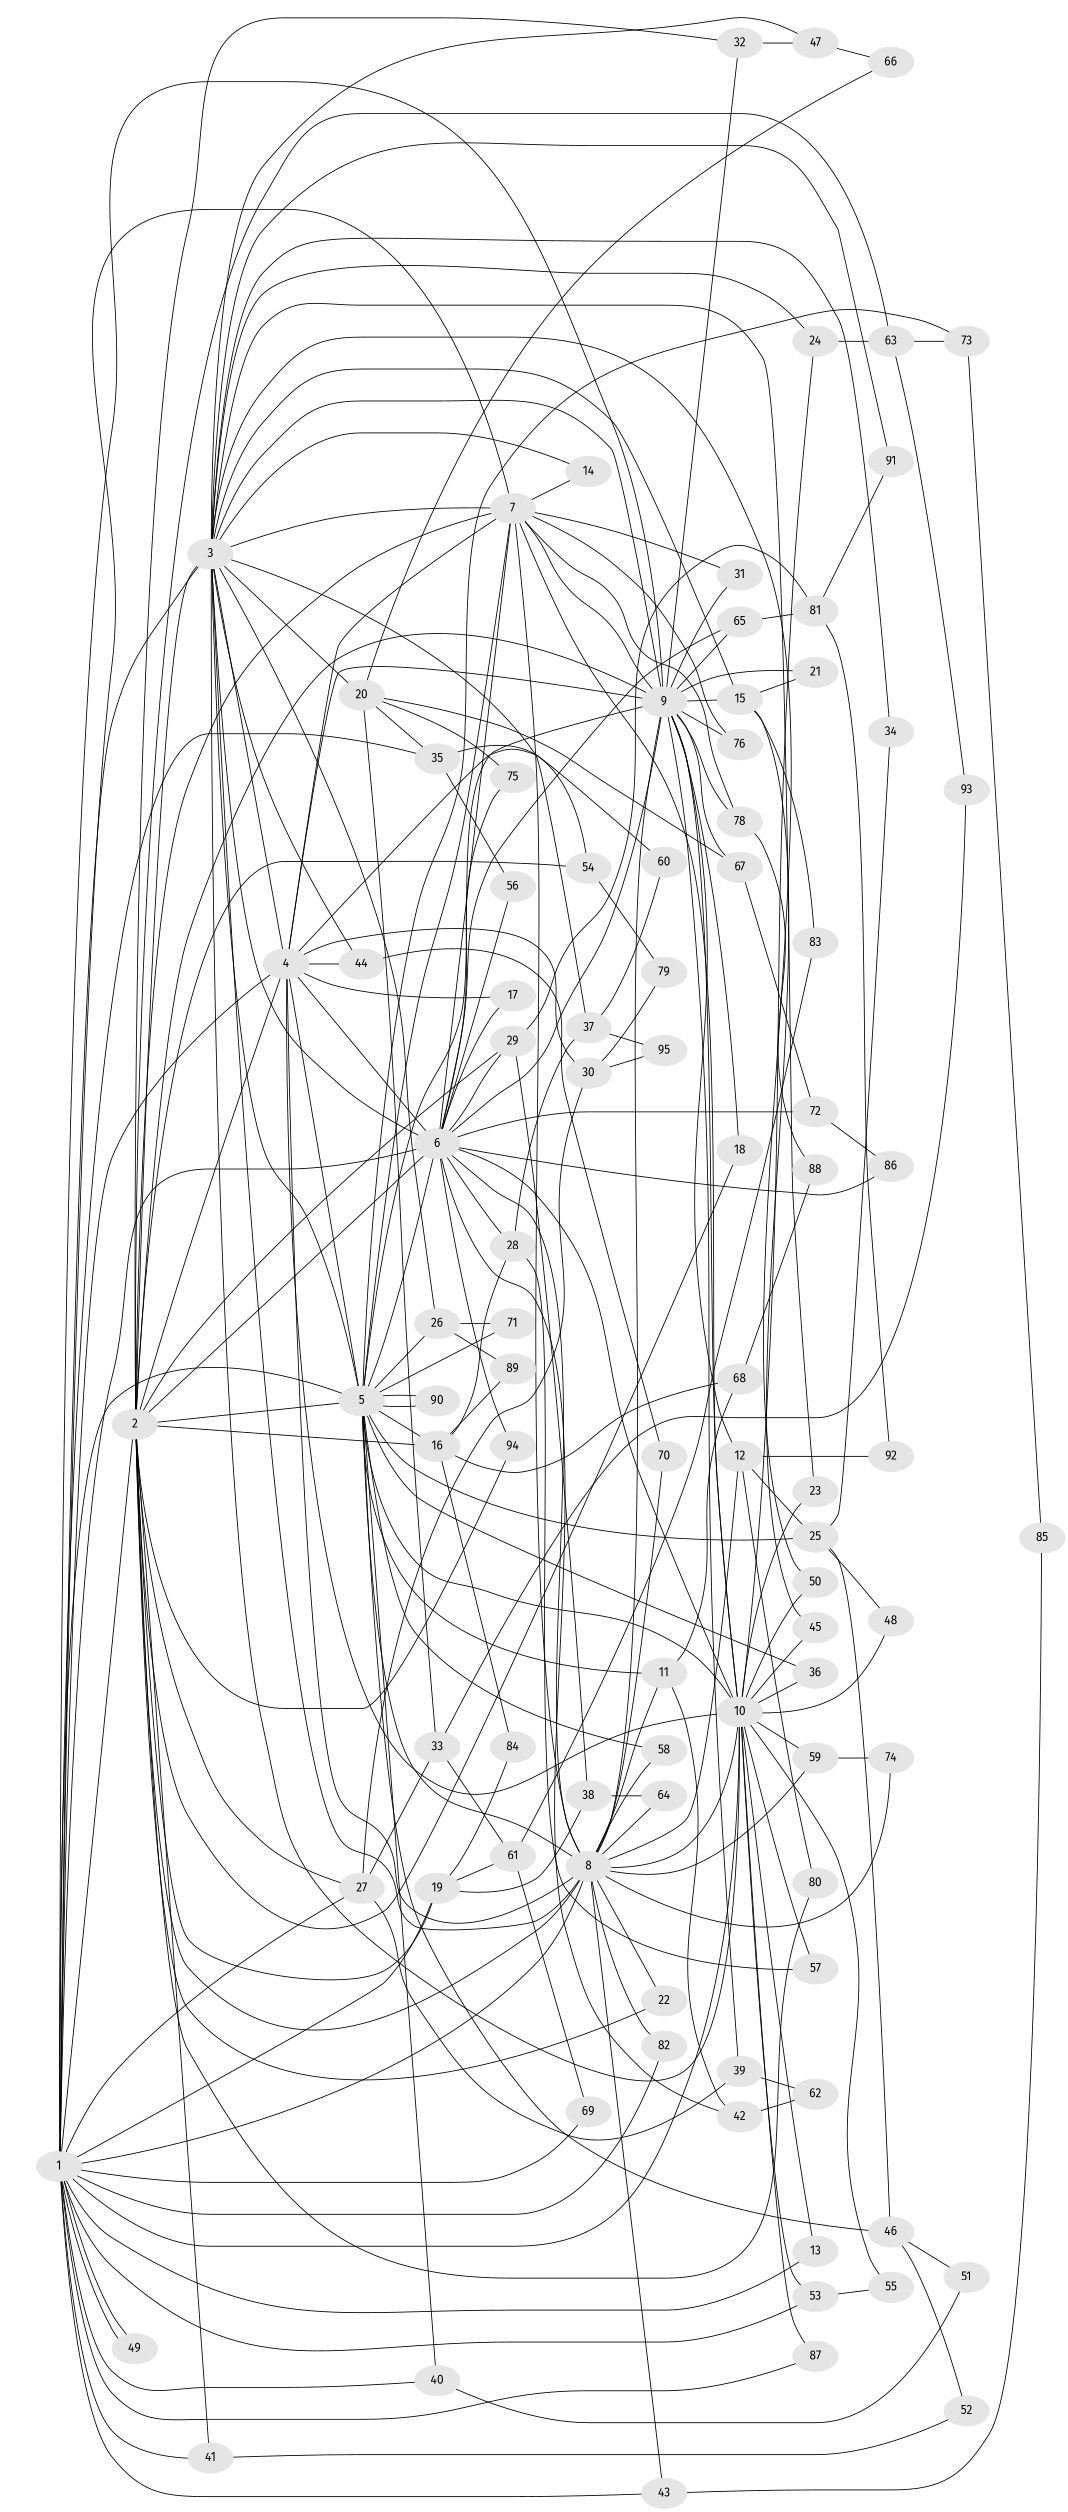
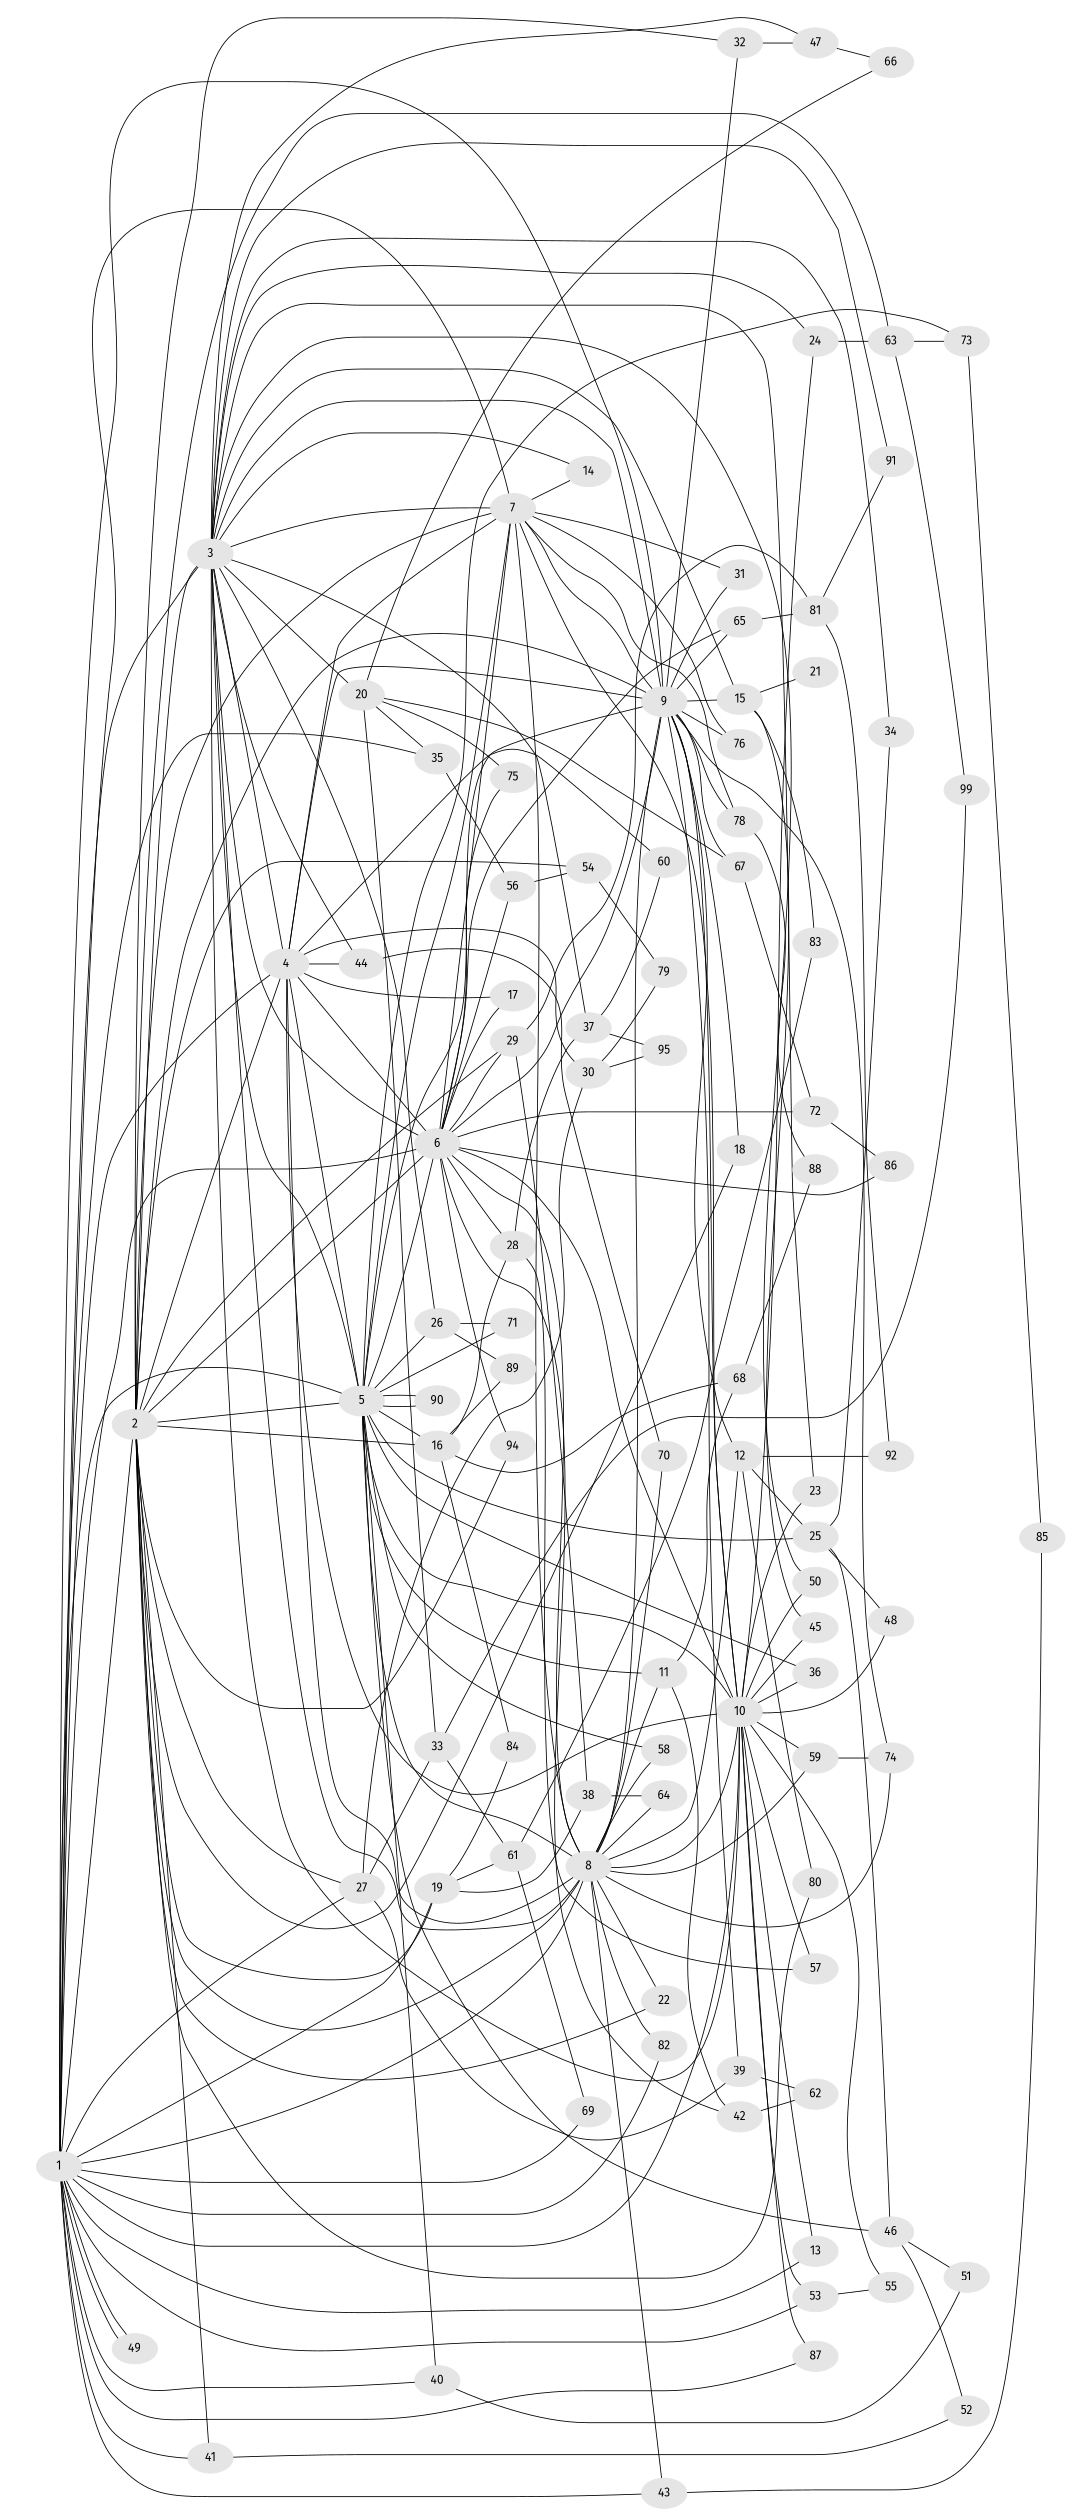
edge "21" -- "9": now "74" -- "9"
edge "35" -- "54": now "56" -- "54"
node "93": label "93" -> "99"
